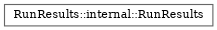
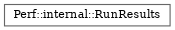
node "RunResults::internal::RunResults": label "RunResults::internal::RunResults" -> "Perf::internal::RunResults"
